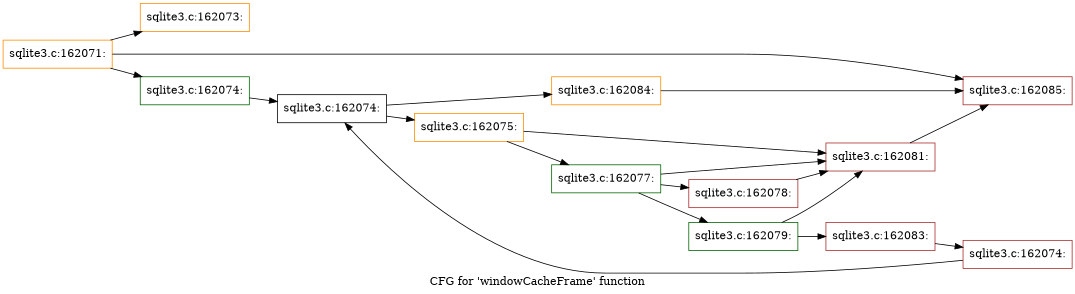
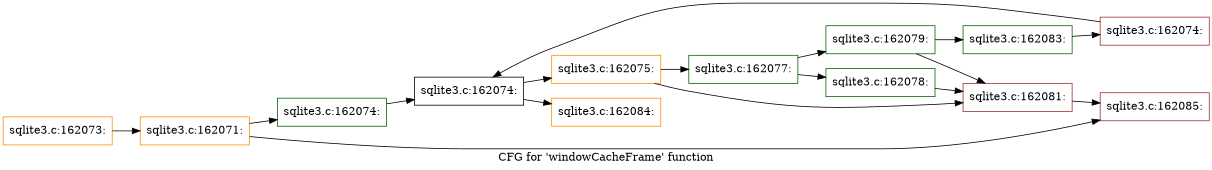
edge "sqlite3.c:162071:" -> "sqlite3.c:162073:": reversed
edge "sqlite3.c:162084:" -> "sqlite3.c:162085:": removed
edge "sqlite3.c:162077:" -> "sqlite3.c:162081:": removed
node "sqlite3.c:162078:": color brown -> darkgreen
node "sqlite3.c:162083:": color brown -> darkgreen
